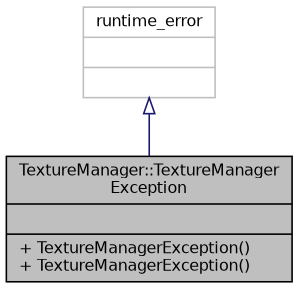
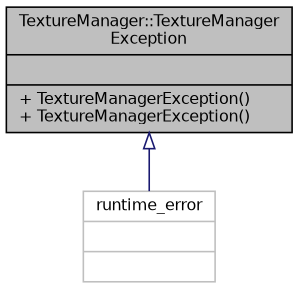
edge "TextureManager::TextureManager" -> "runtime_error": reversed
